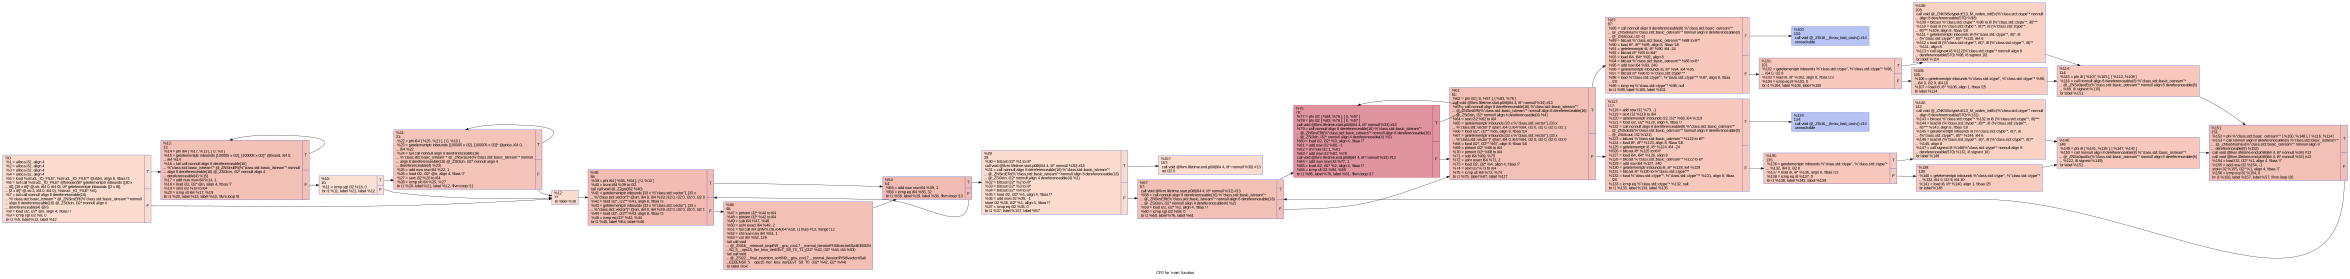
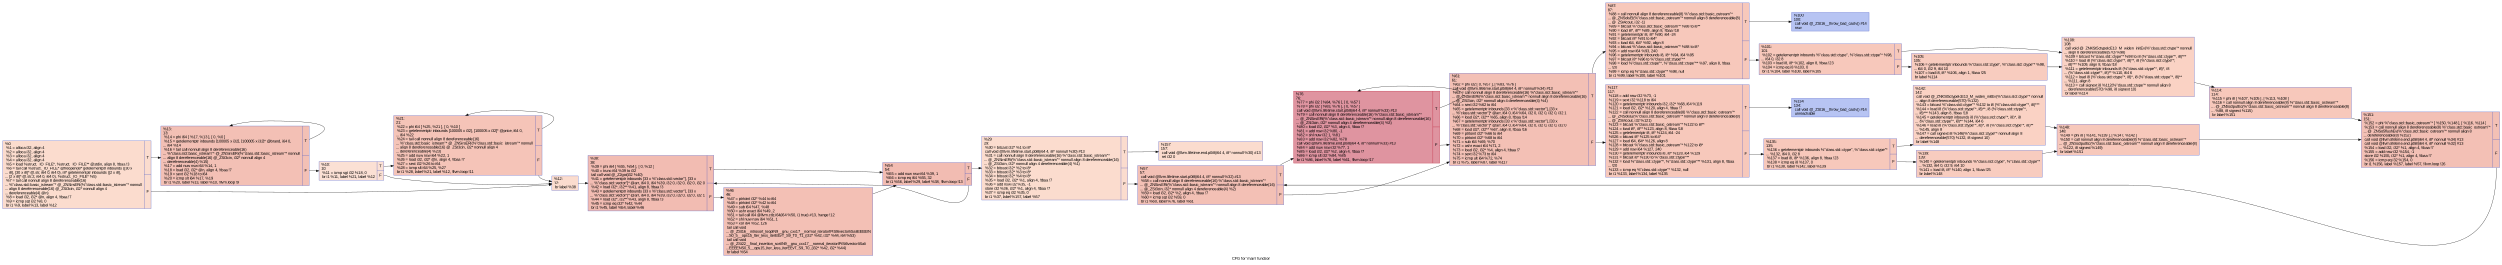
node "%100:": text "unreachable" -> "nsw"
edge "%105:" -> "%114:": now "%105:" -> "%108:"
